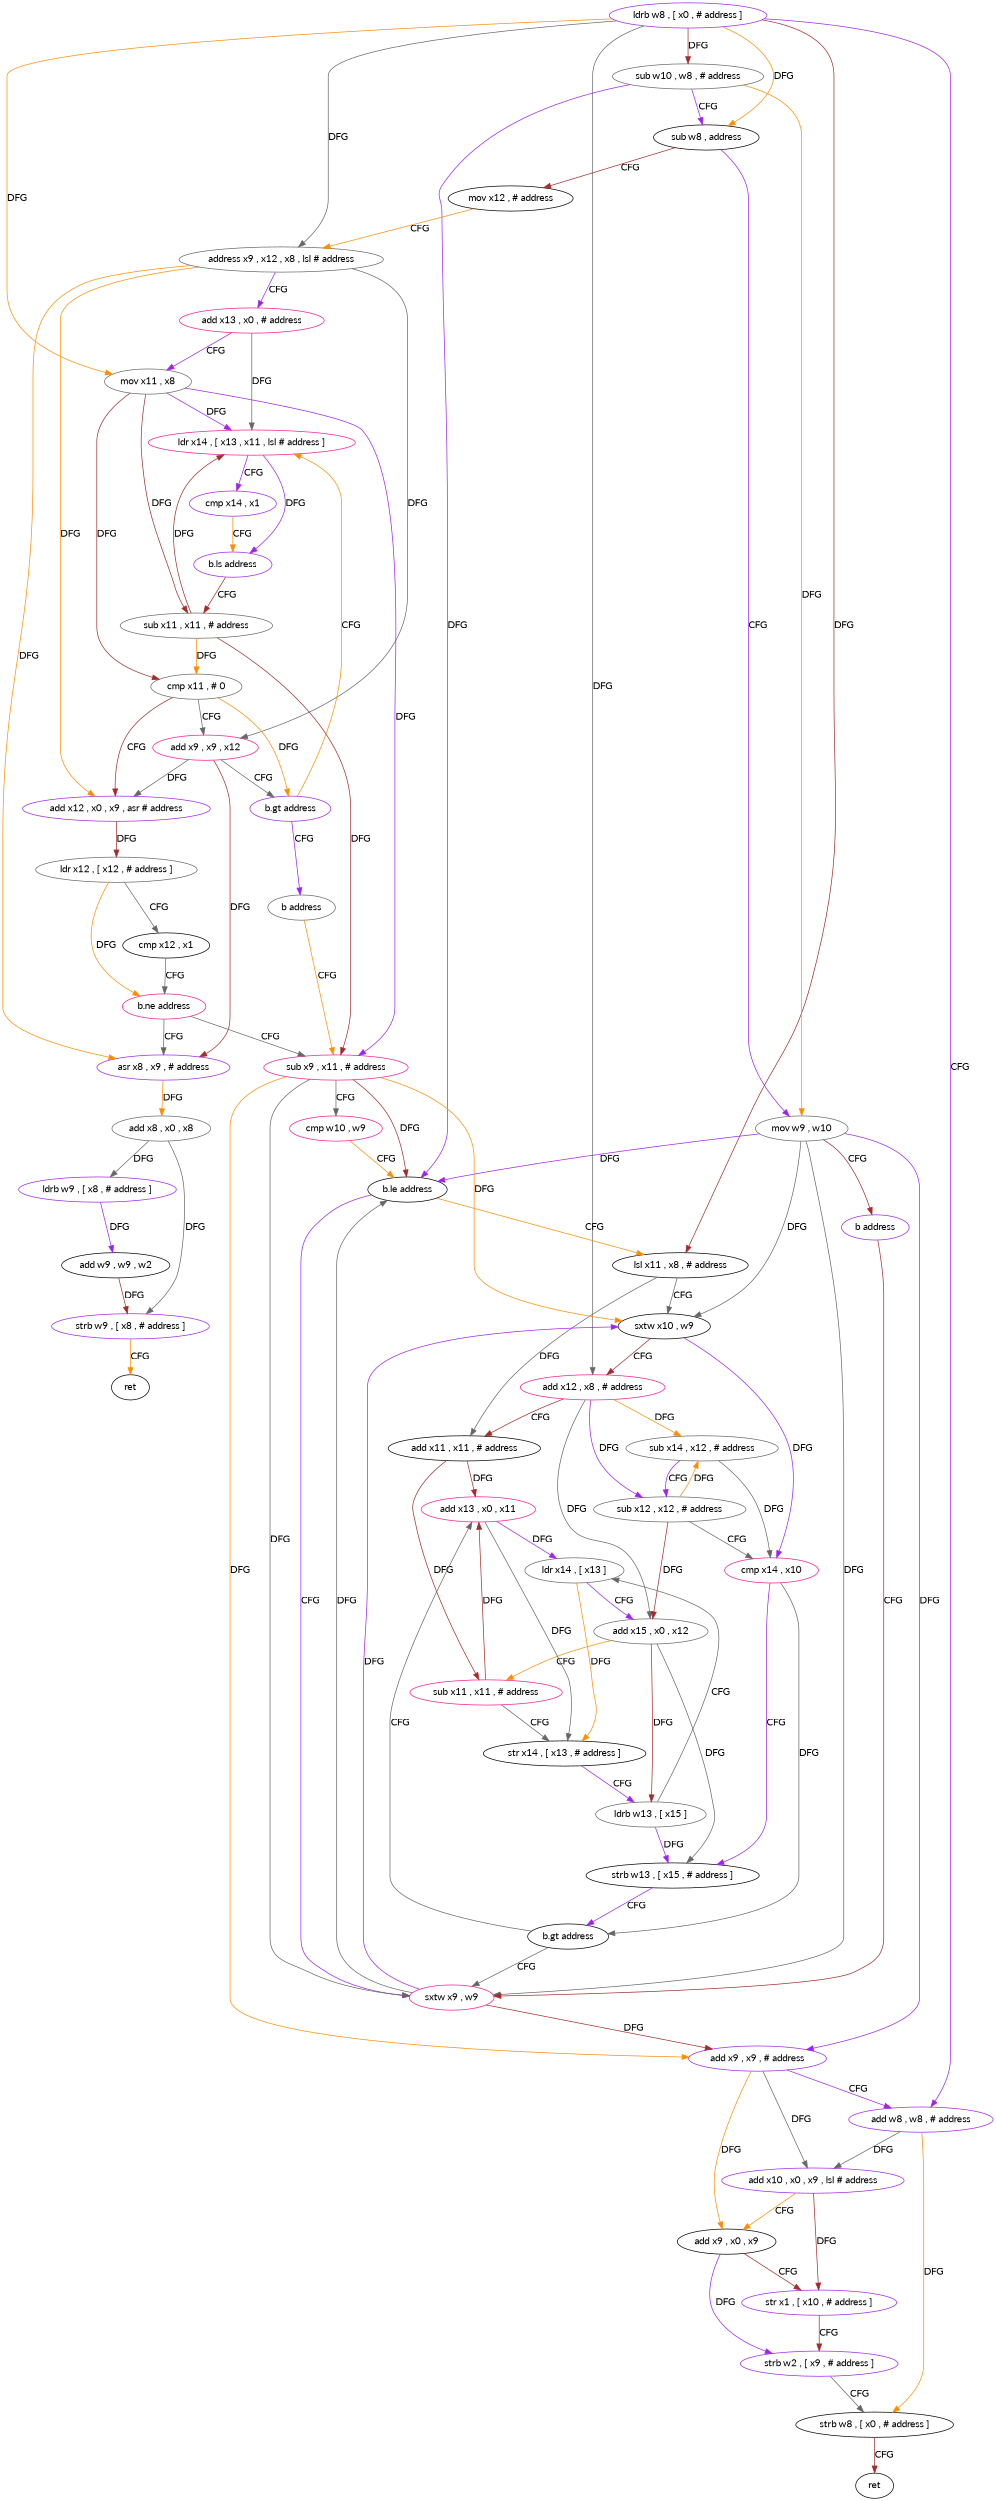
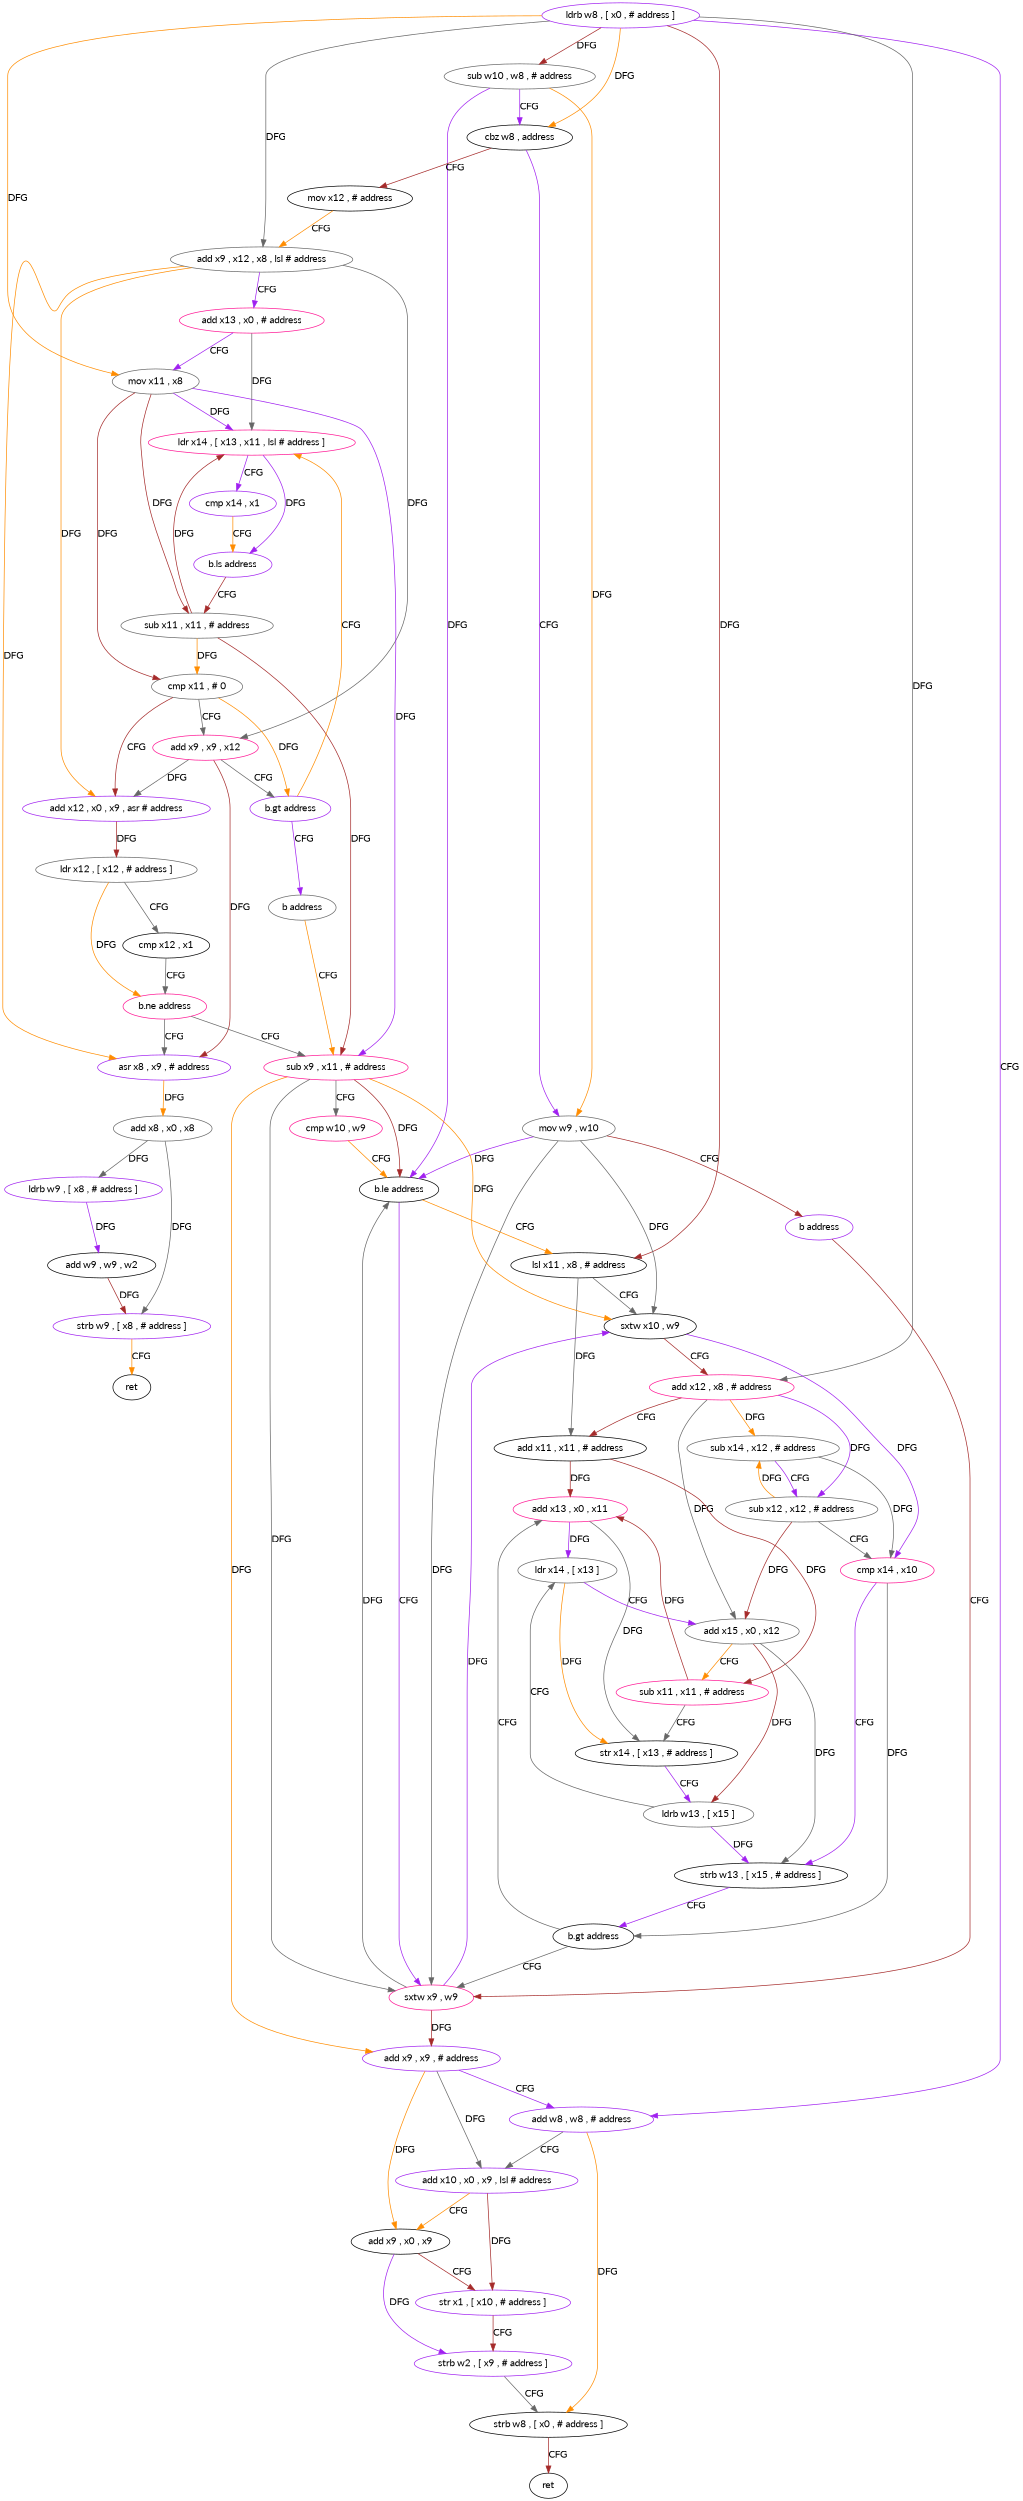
node "sub w8 , address": label "sub w8 , address" -> "cbz w8 , address"
node "address x9 , x12 , x8 , lsl # address": label "address x9 , x12 , x8 , lsl # address" -> "add x9 , x12 , x8 , lsl # address"
edge "mov w9 , w10" -> "add x9 , x9 , # address": removed, label "DFG"
edge "add w8 , w8 , # address" -> "add x10 , x0 , x9 , lsl # address": label "DFG" -> "CFG"
